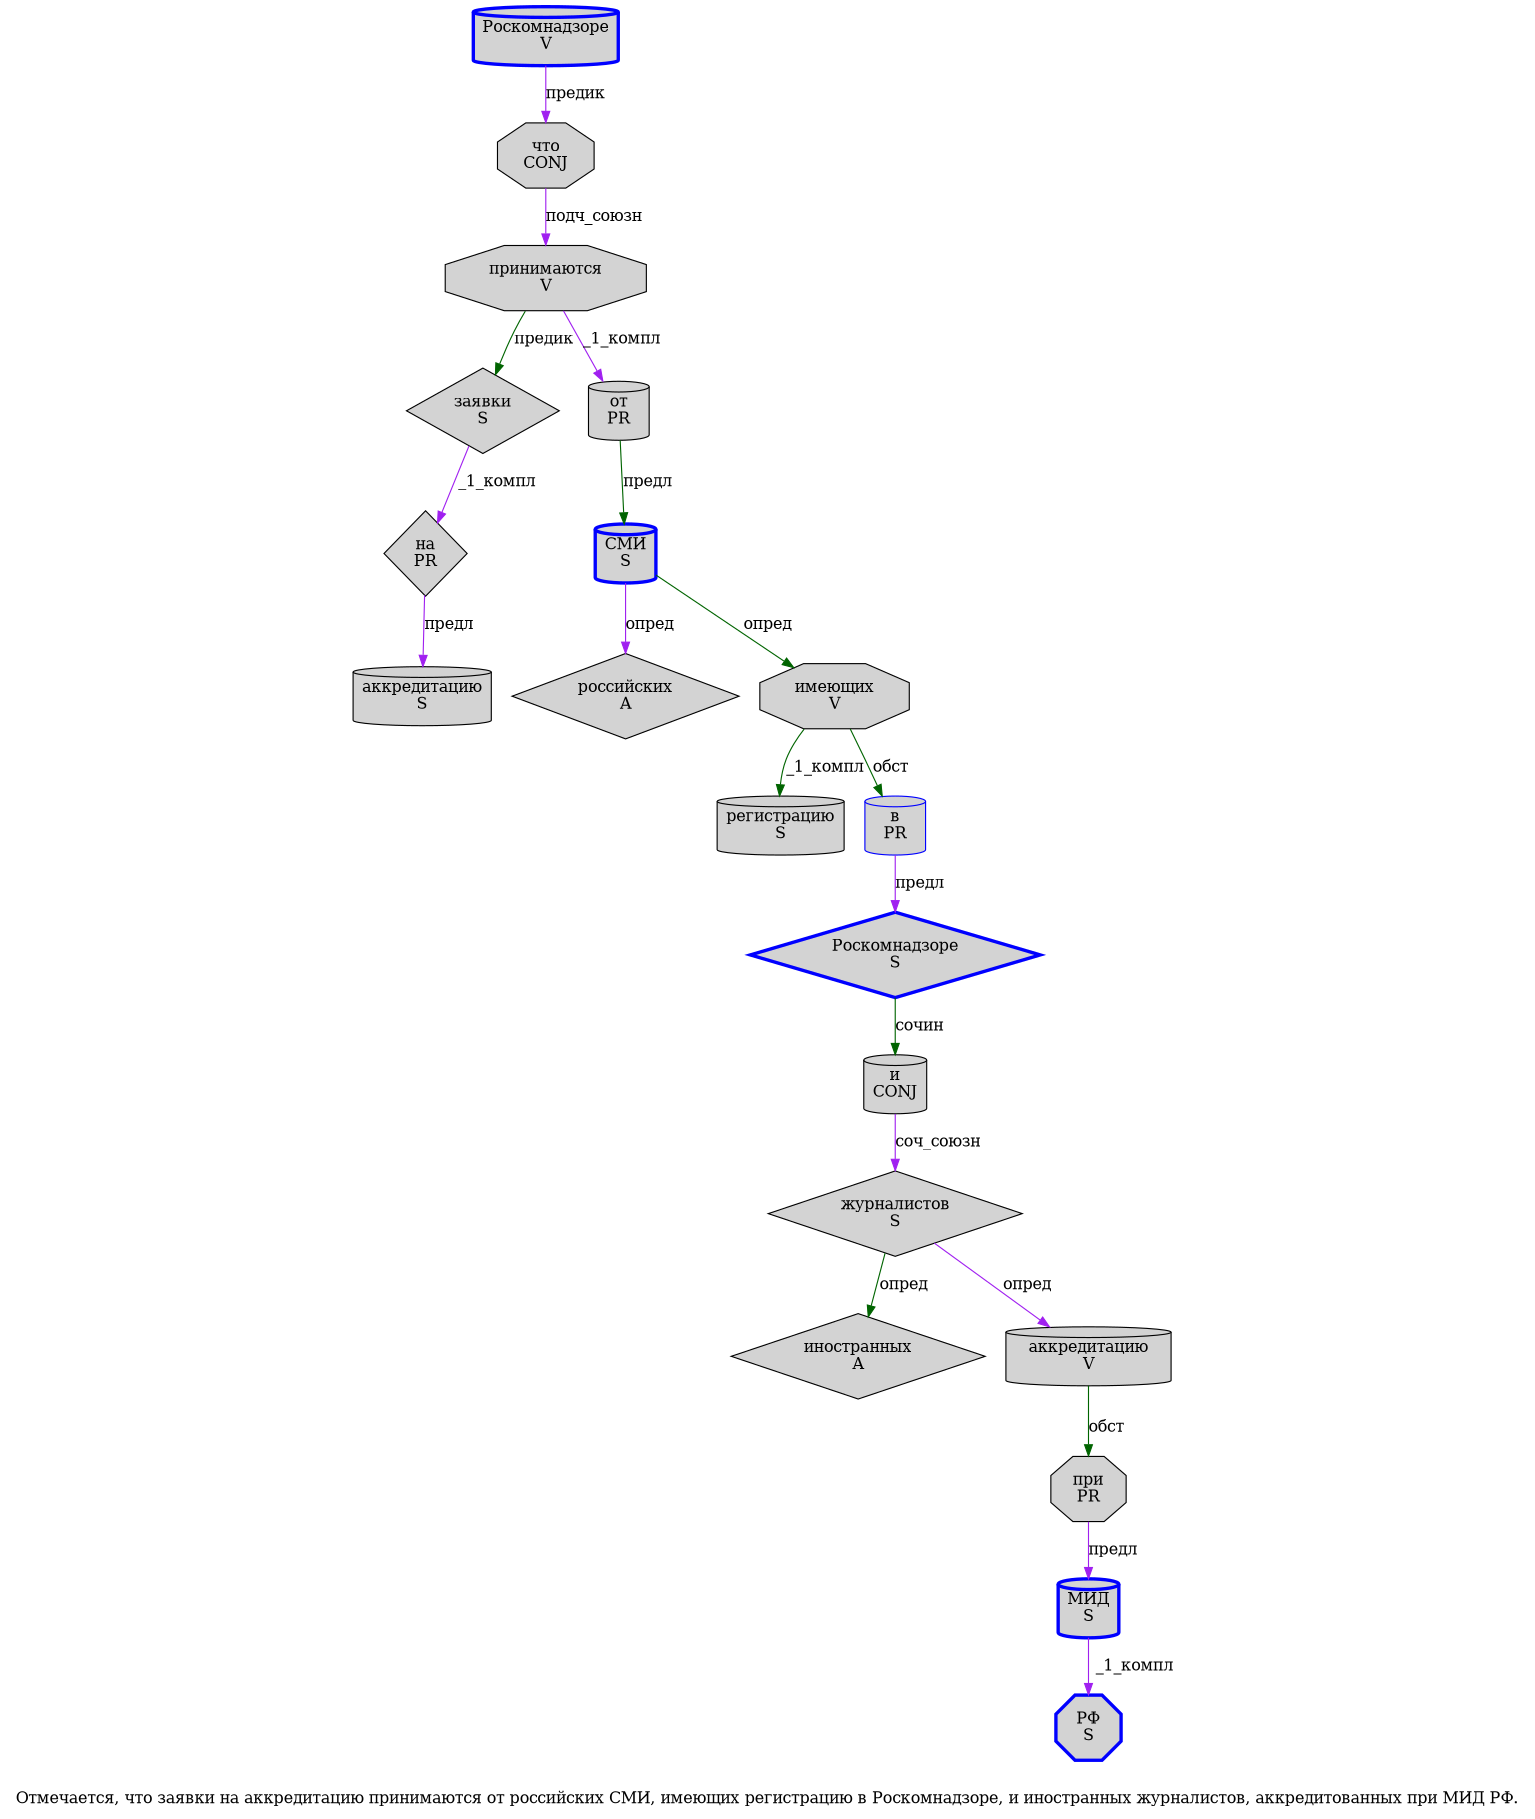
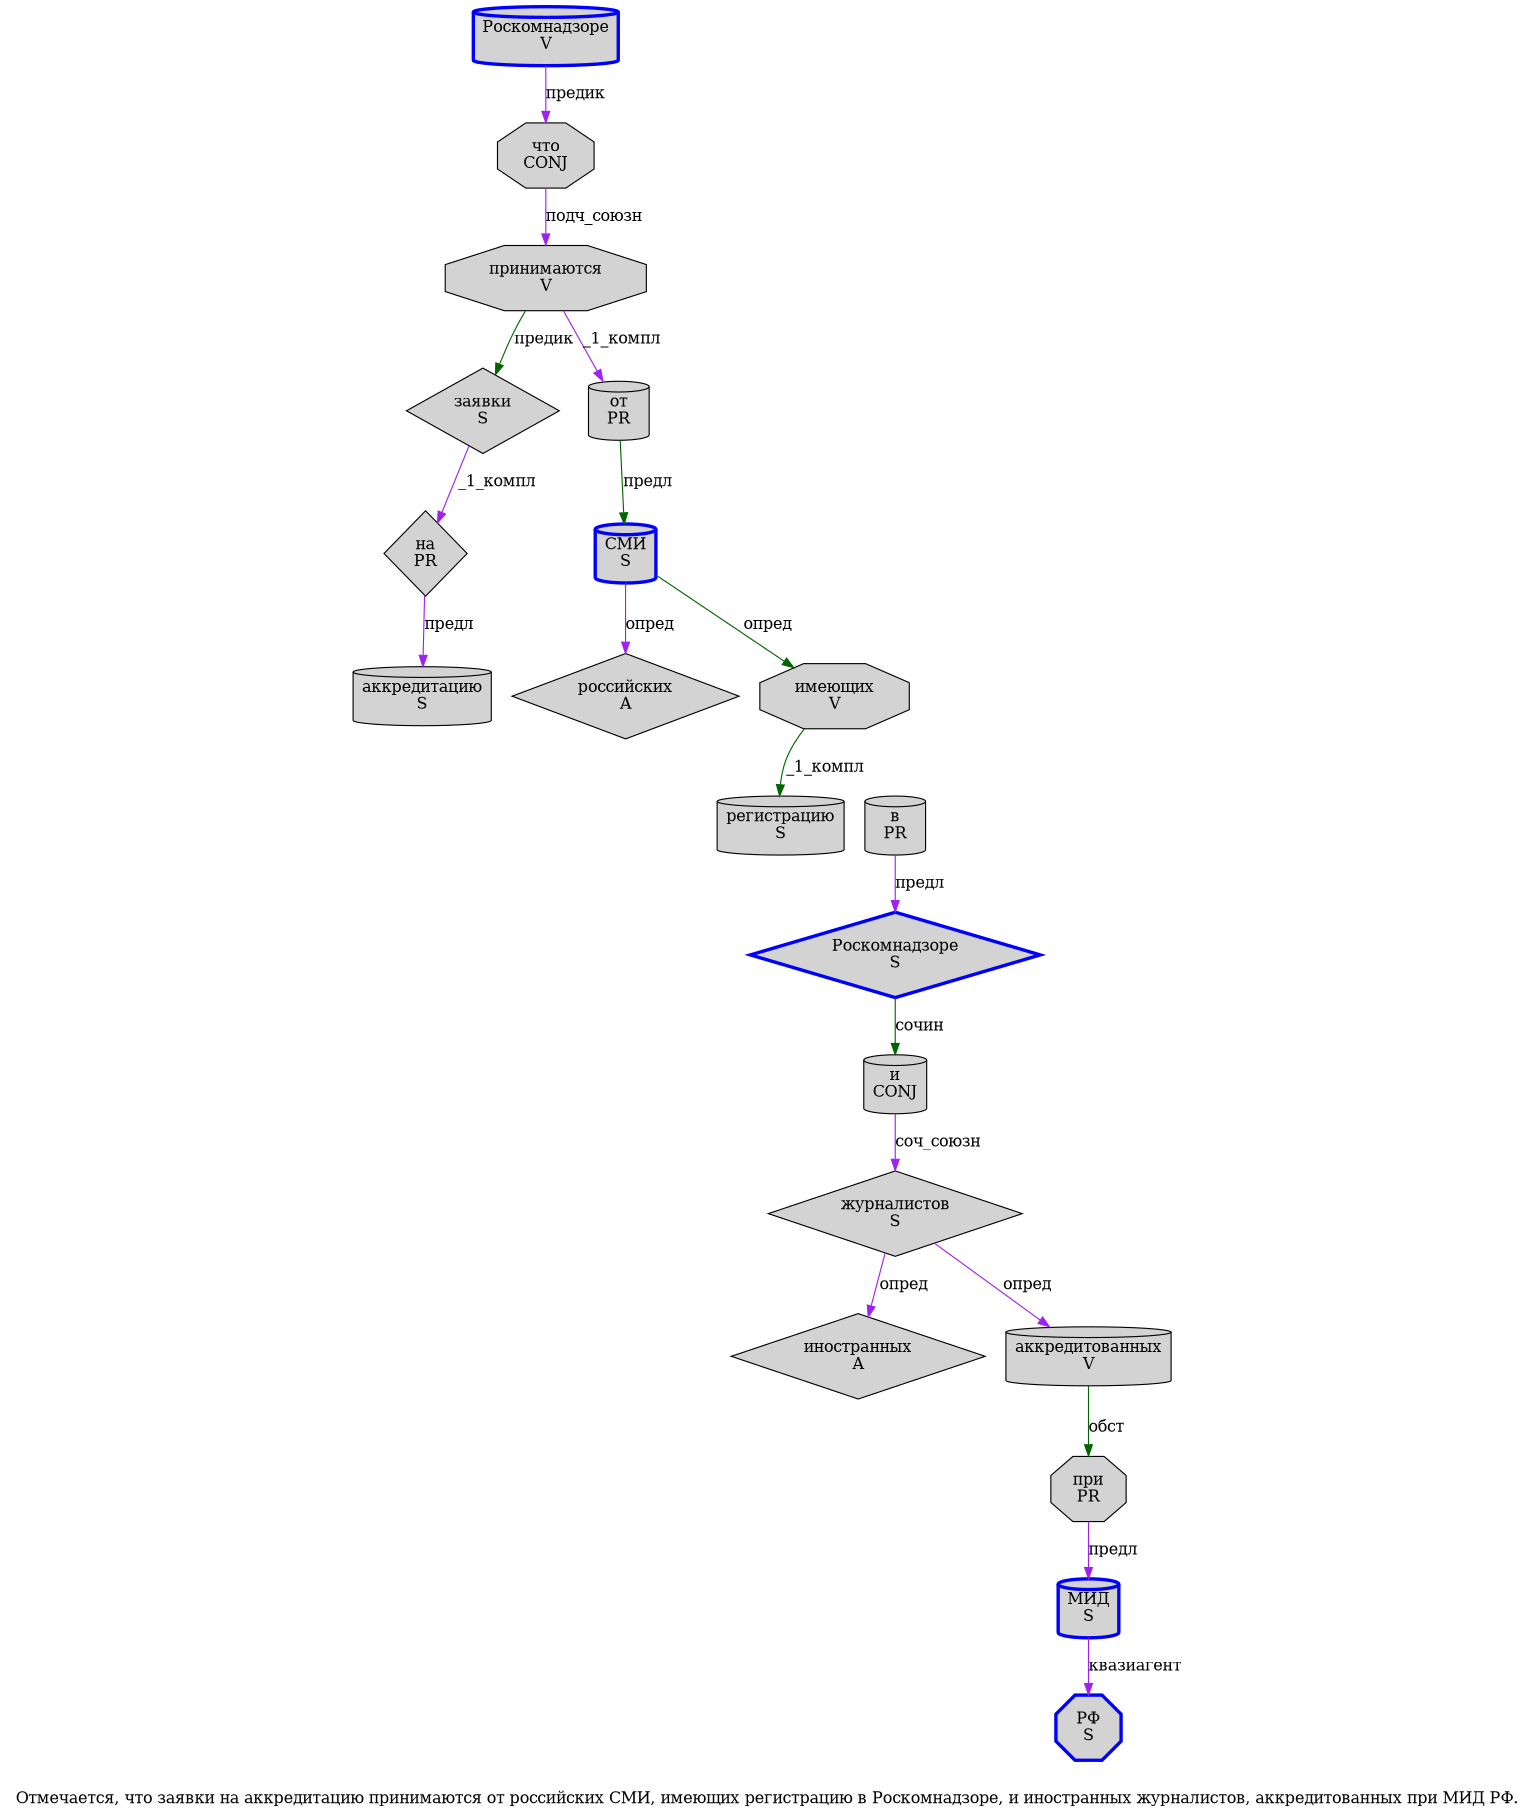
edge "имеющих V" -> "в PR": removed, label "обст"
node "в PR": color blue -> black
edge "журналистов S" -> "иностранных A": color darkgreen -> purple
node "аккредитацию V": label "аккредитацию V" -> "аккредитованных V"
edge "МИД S" -> "РФ S": label "_1_компл" -> "квазиагент"
